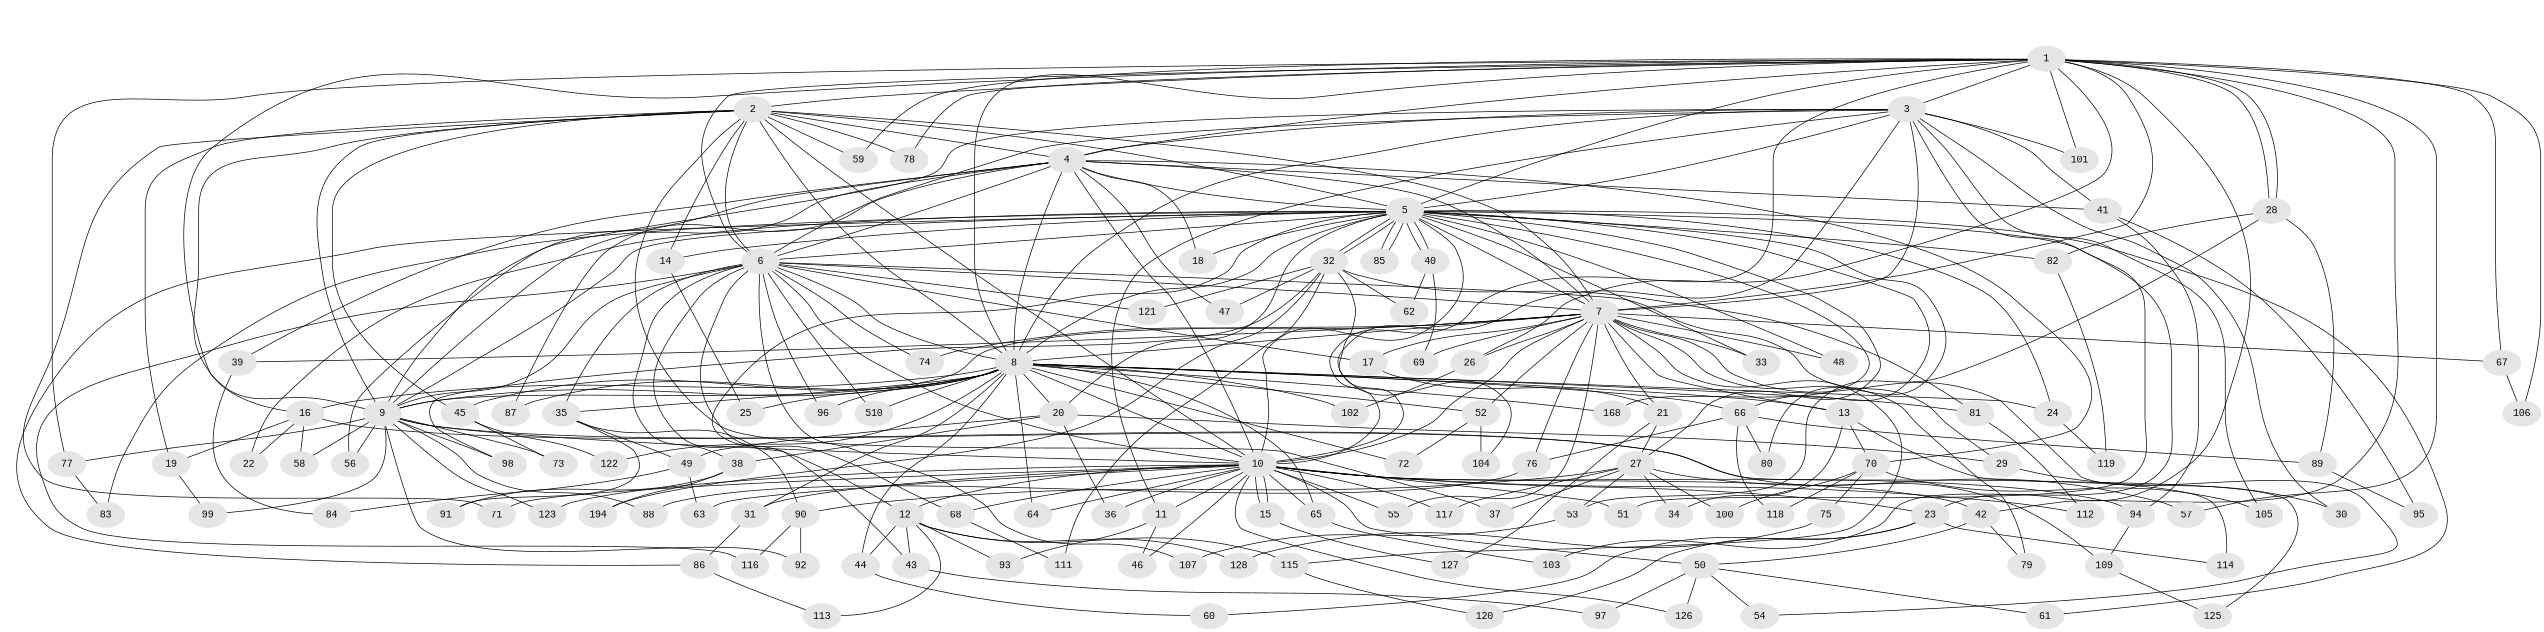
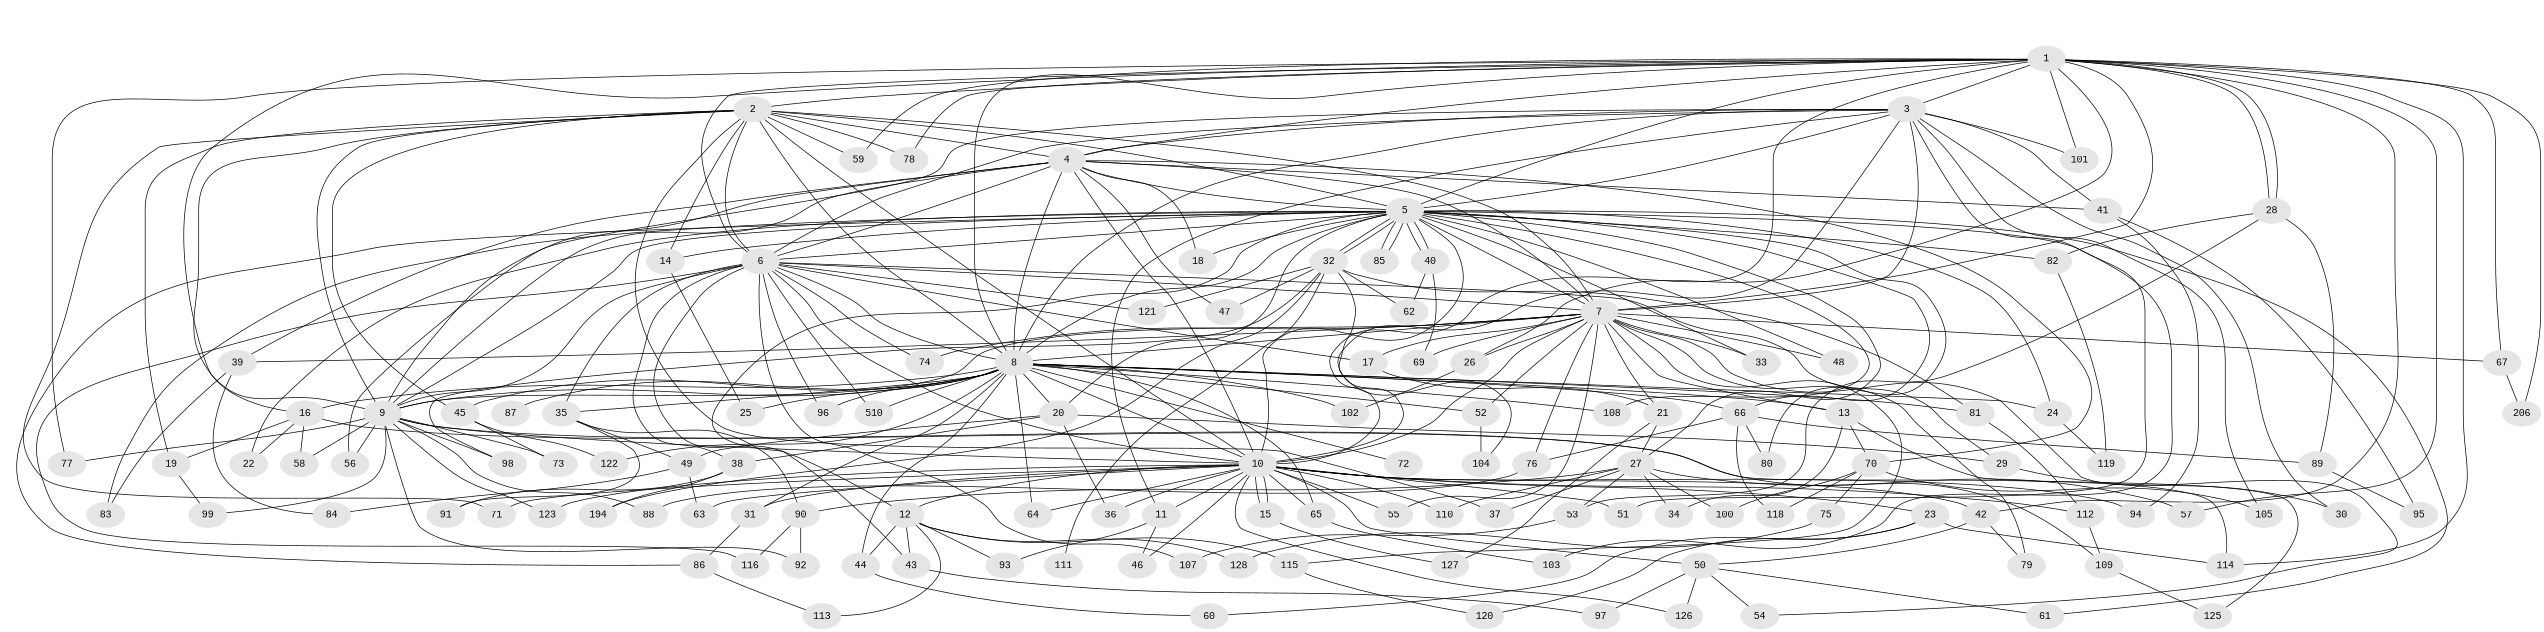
edge "4" -- "87": removed
edge "1" -- "23": now "1" -- "114"
node "168": label "168" -> "108"
node "106": label "106" -> "206"
edge "52" -- "72": removed
edge "77" -- "83": now "39" -- "83"
node "68": removed
node "117": label "117" -> "110"
edge "94" -- "109": now "112" -- "109"
